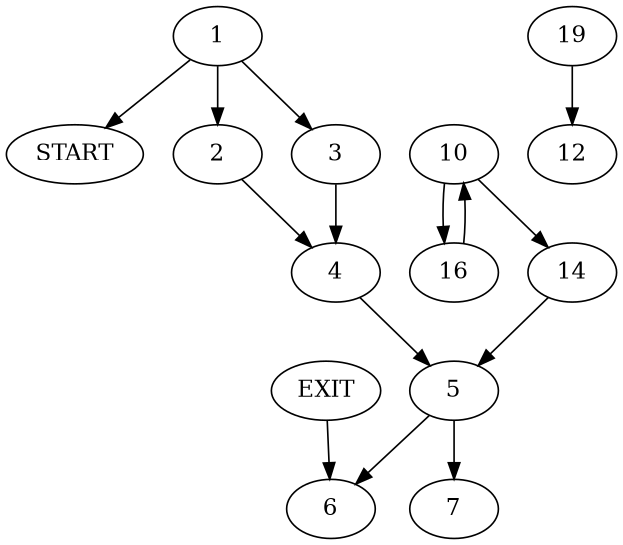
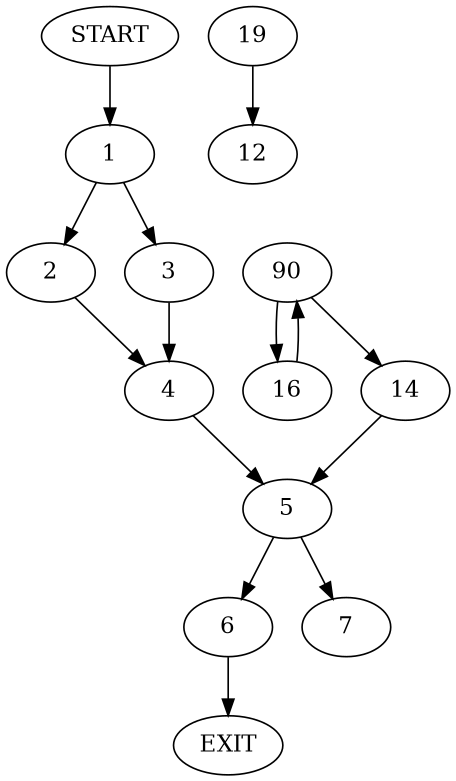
edge "1" -> "START": reversed
node "10": label "10" -> "90"
edge "EXIT" -> "6": reversed
